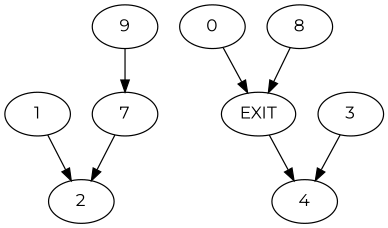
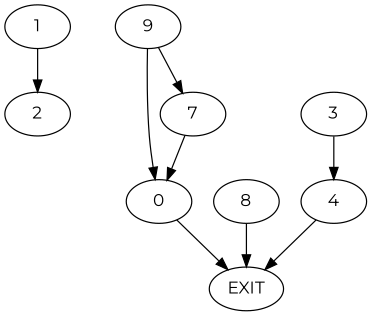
edge "9" -> "0": added
edge "7" -> "2": now "7" -> "0"
edge "EXIT" -> "4": reversed
